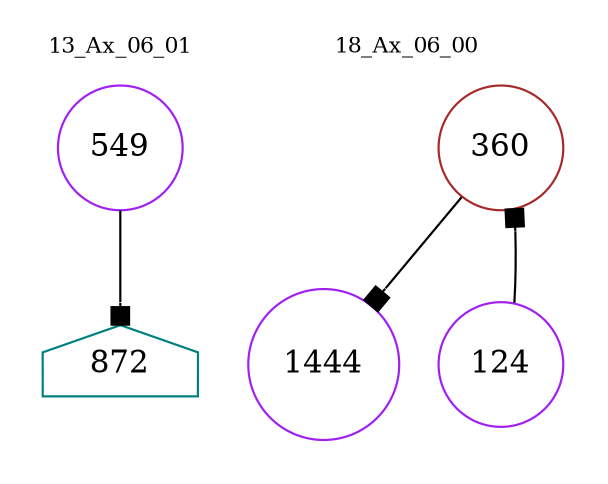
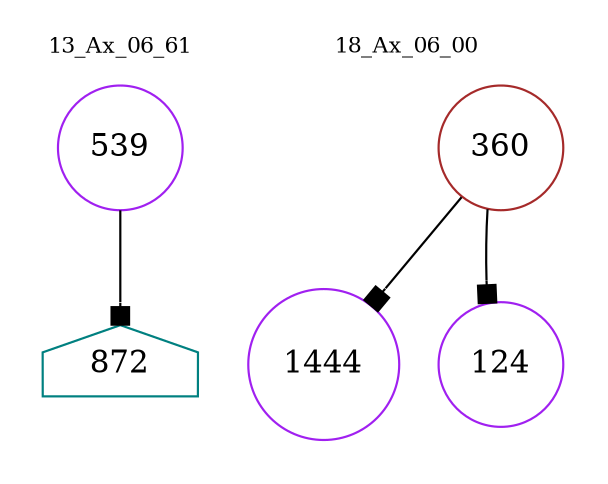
cluster "13_Ax_06_01": label "13_Ax_06_01" -> "13_Ax_06_61"
node "549": label "549" -> "539"
edge "124" -> "360": reversed
